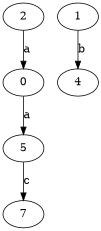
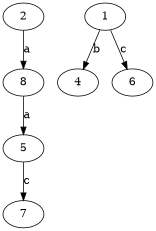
node "0": label "0" -> "8"
node "6": added
